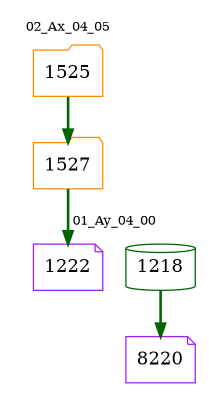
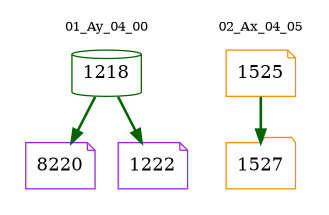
node "1525": shape folder -> note
edge "1527" -> "1222": now "1218" -> "1222"
